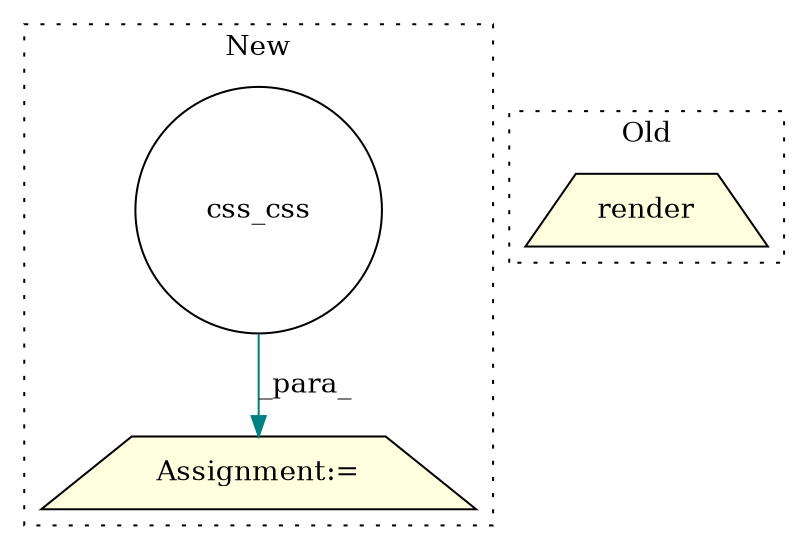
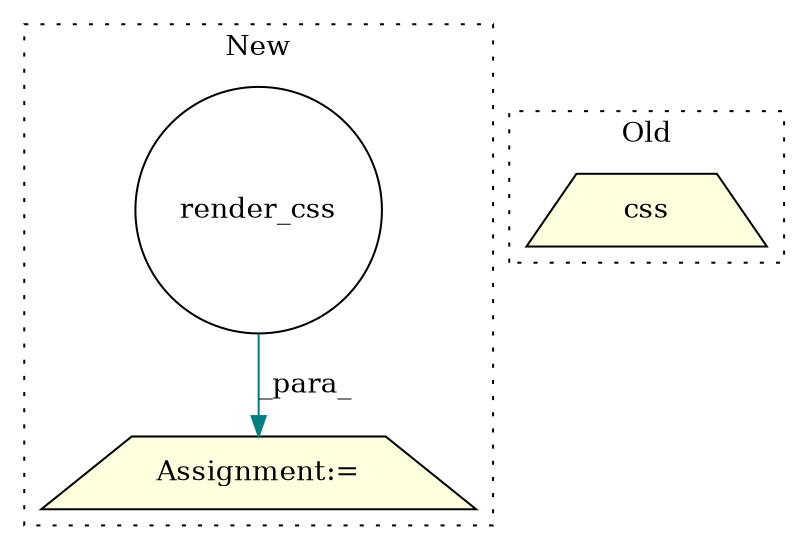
node "css_css": label "css_css" -> "render_css"
node "render": label "render" -> "css"
